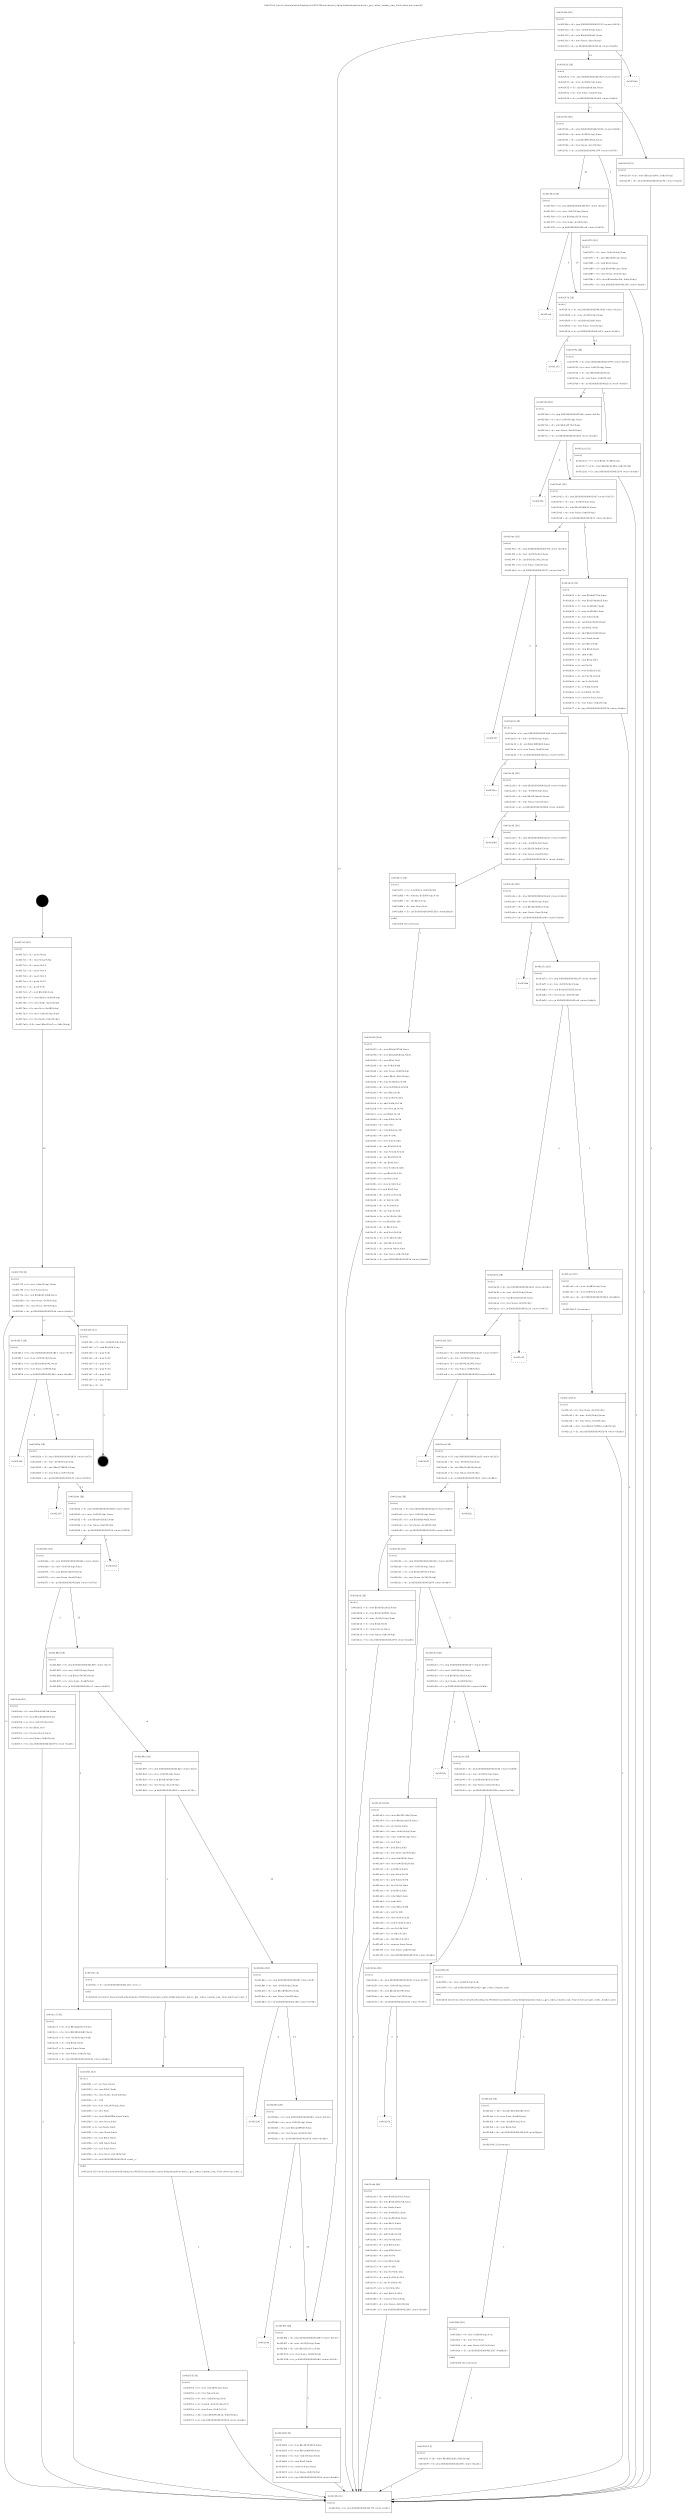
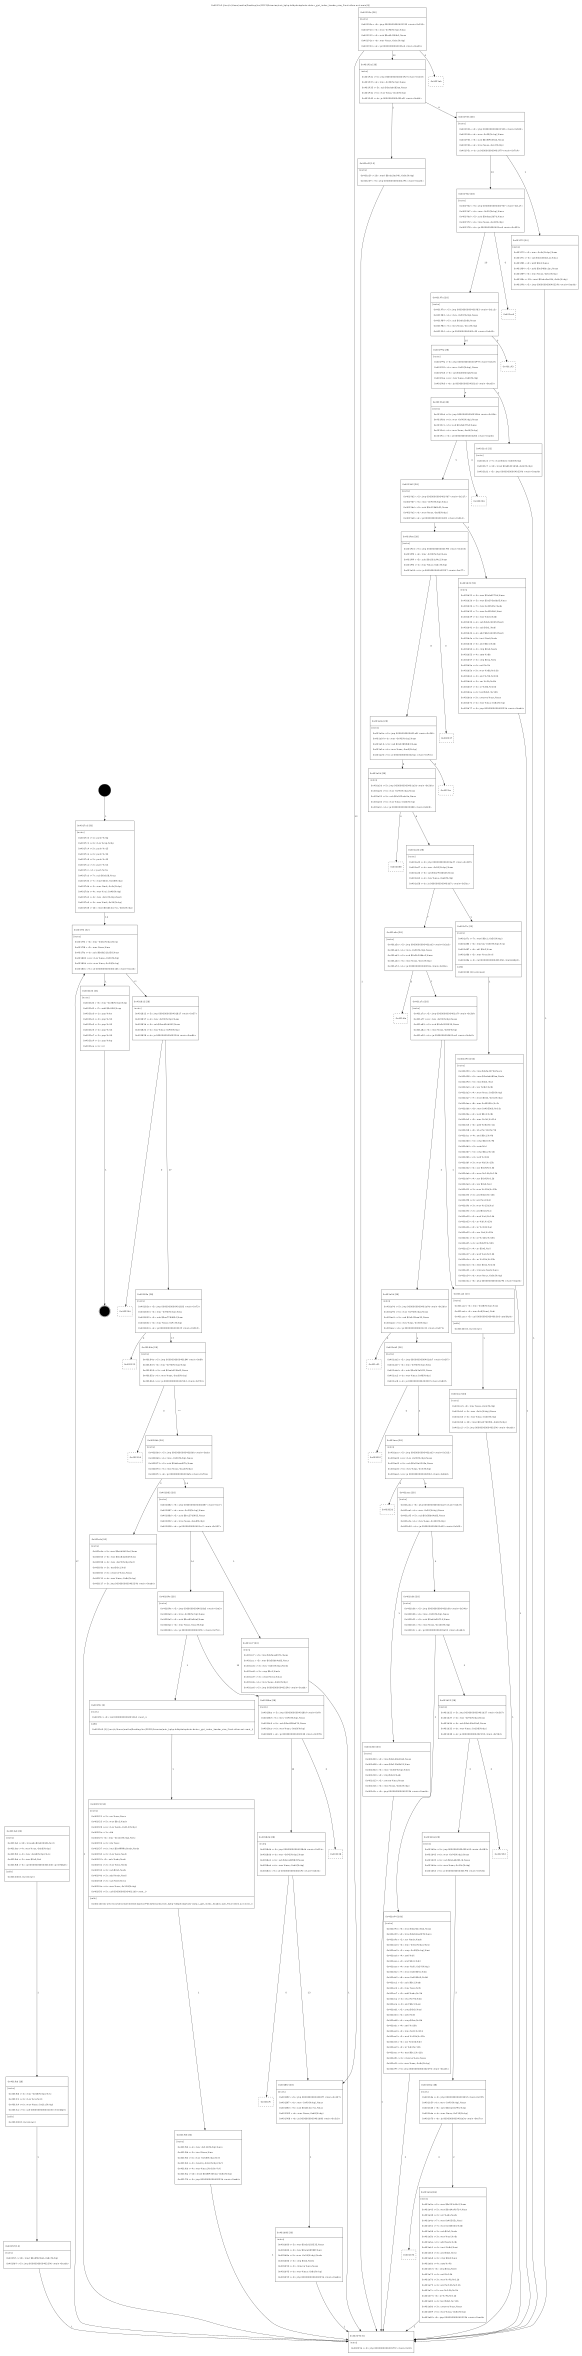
node "0x401f9b [9]": removed
